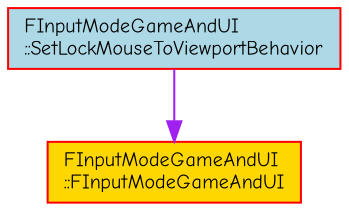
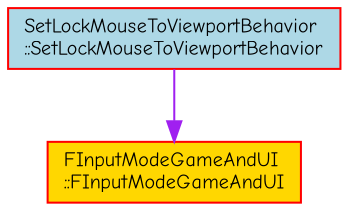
node "FInputModeGameAndUI ::SetLockMouseToViewportBehavior": label "FInputModeGameAndUI ::SetLockMouseToViewportBehavior" -> "SetLockMouseToViewportBehavior ::SetLockMouseToViewportBehavior"
